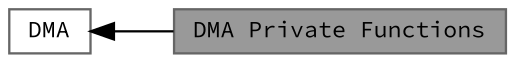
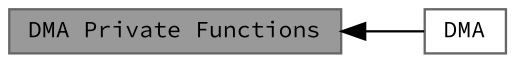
edge "DMA Private Functions" -> "DMA": reversed
